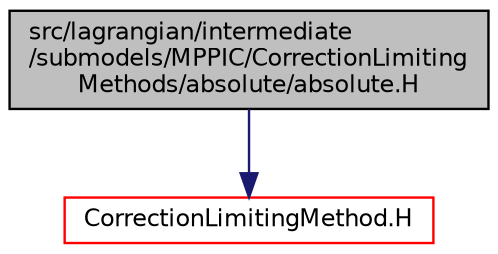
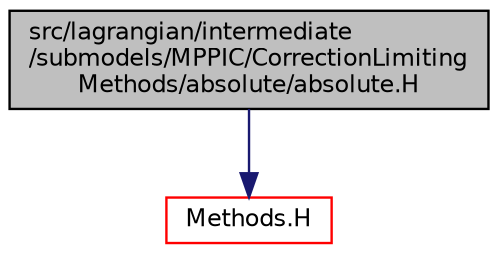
node "CorrectionLimitingMethod.H": label "CorrectionLimitingMethod.H" -> "Methods.H"
